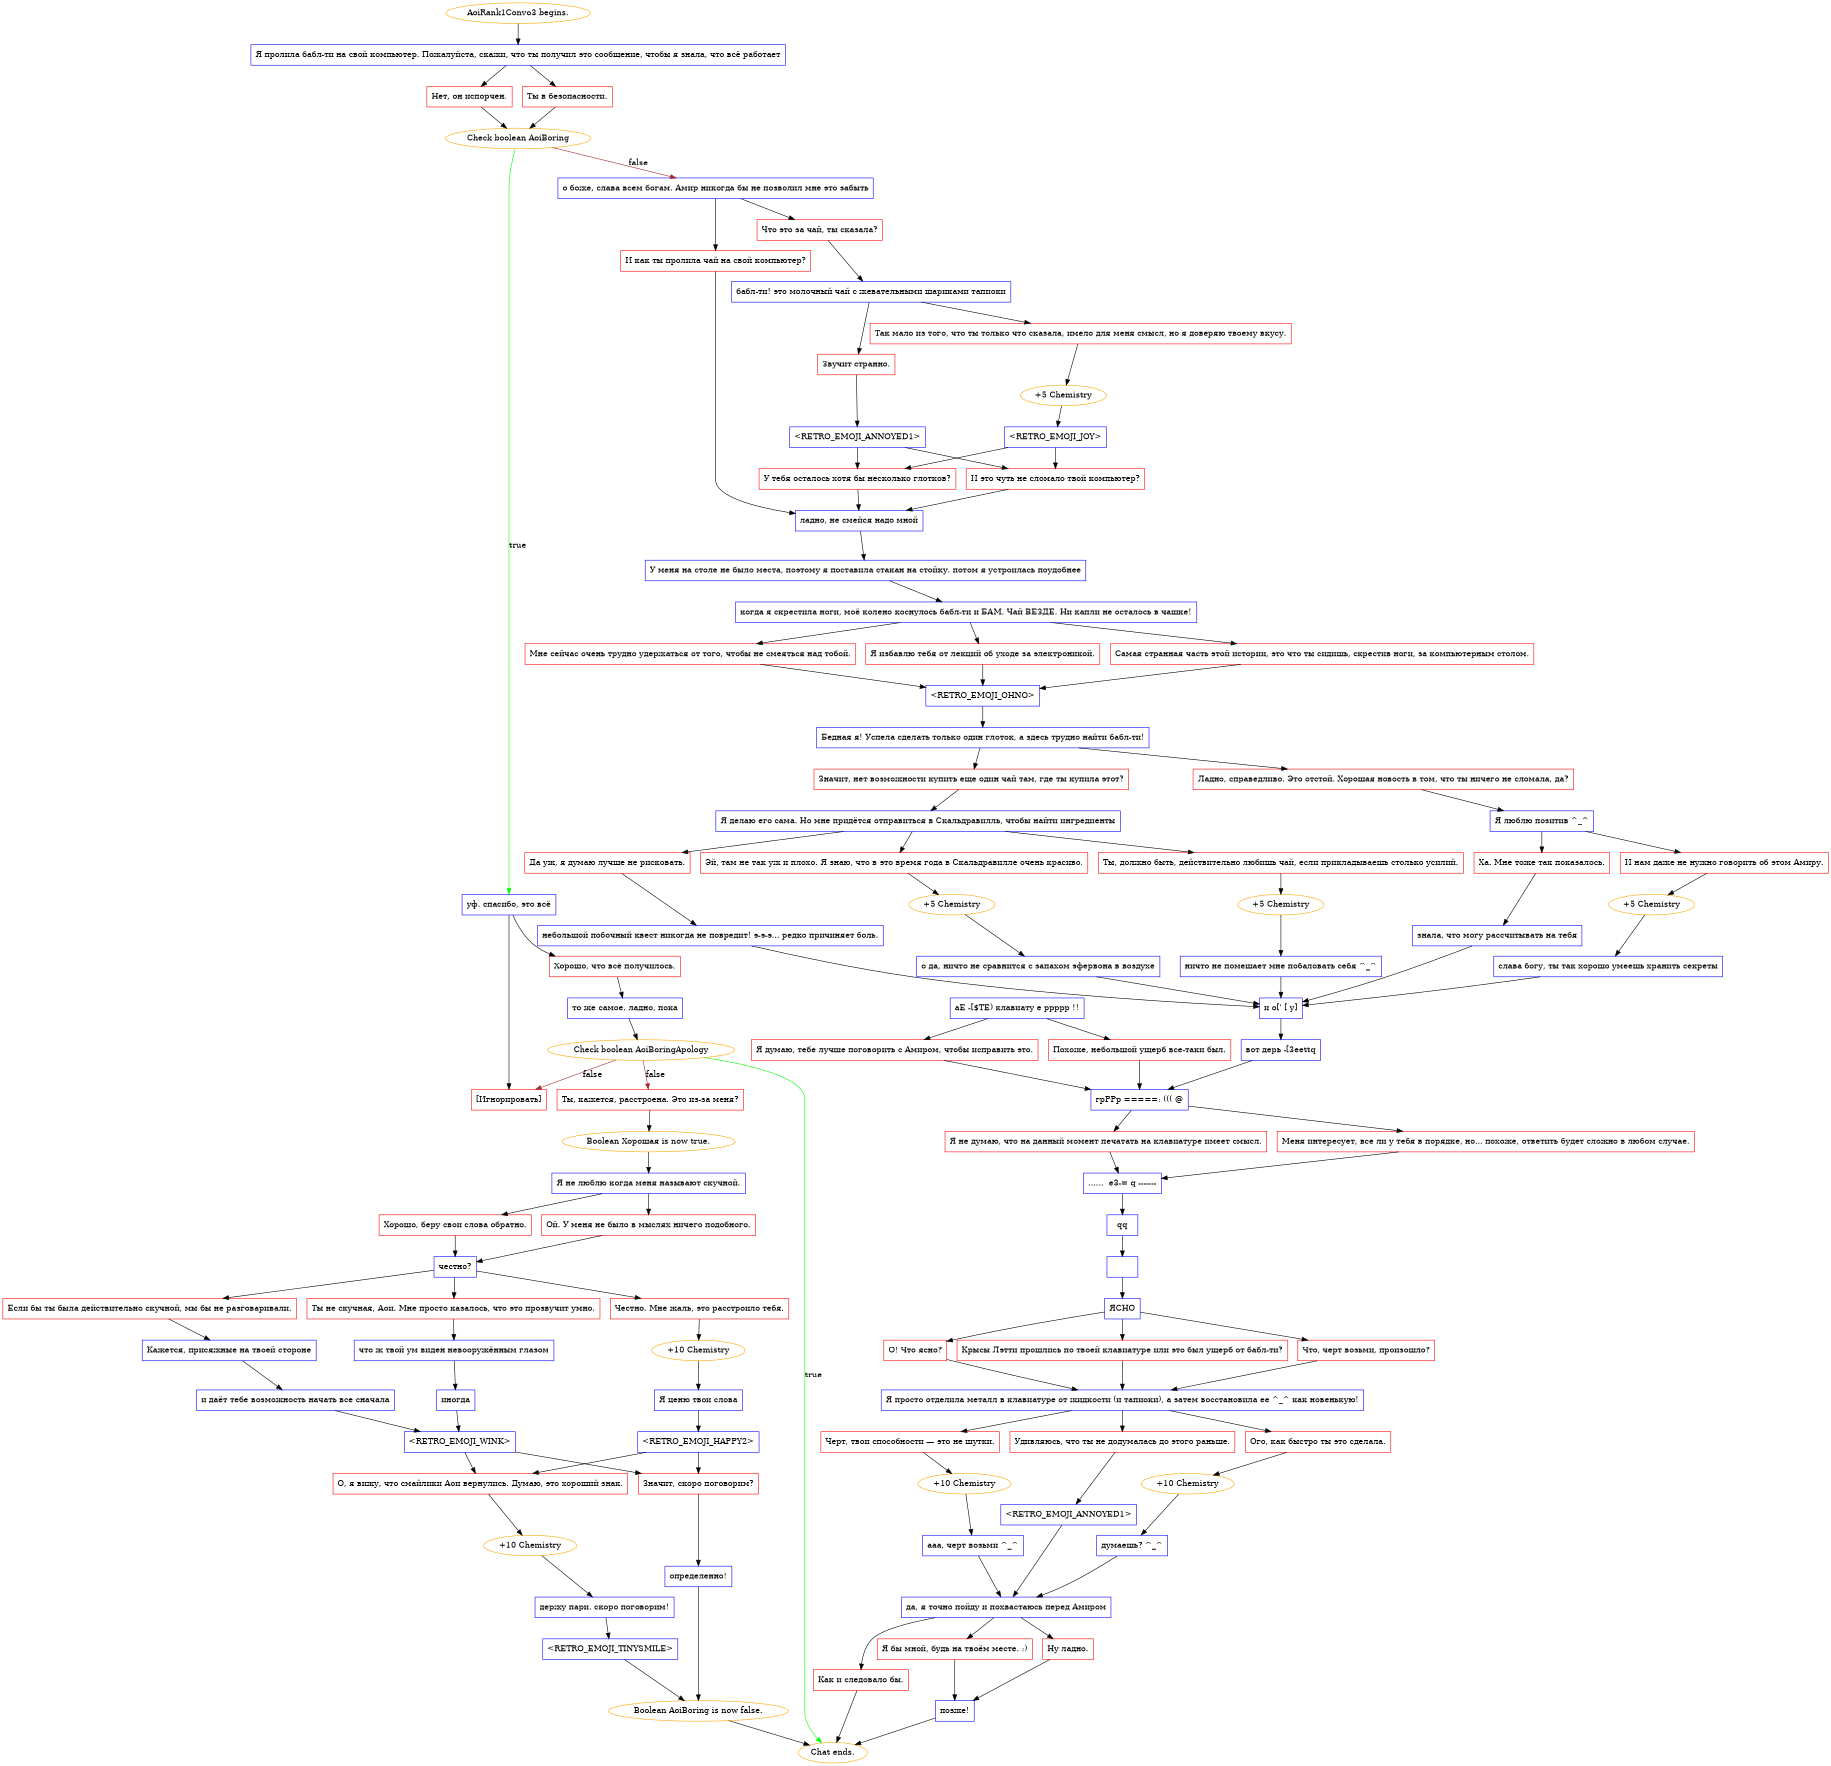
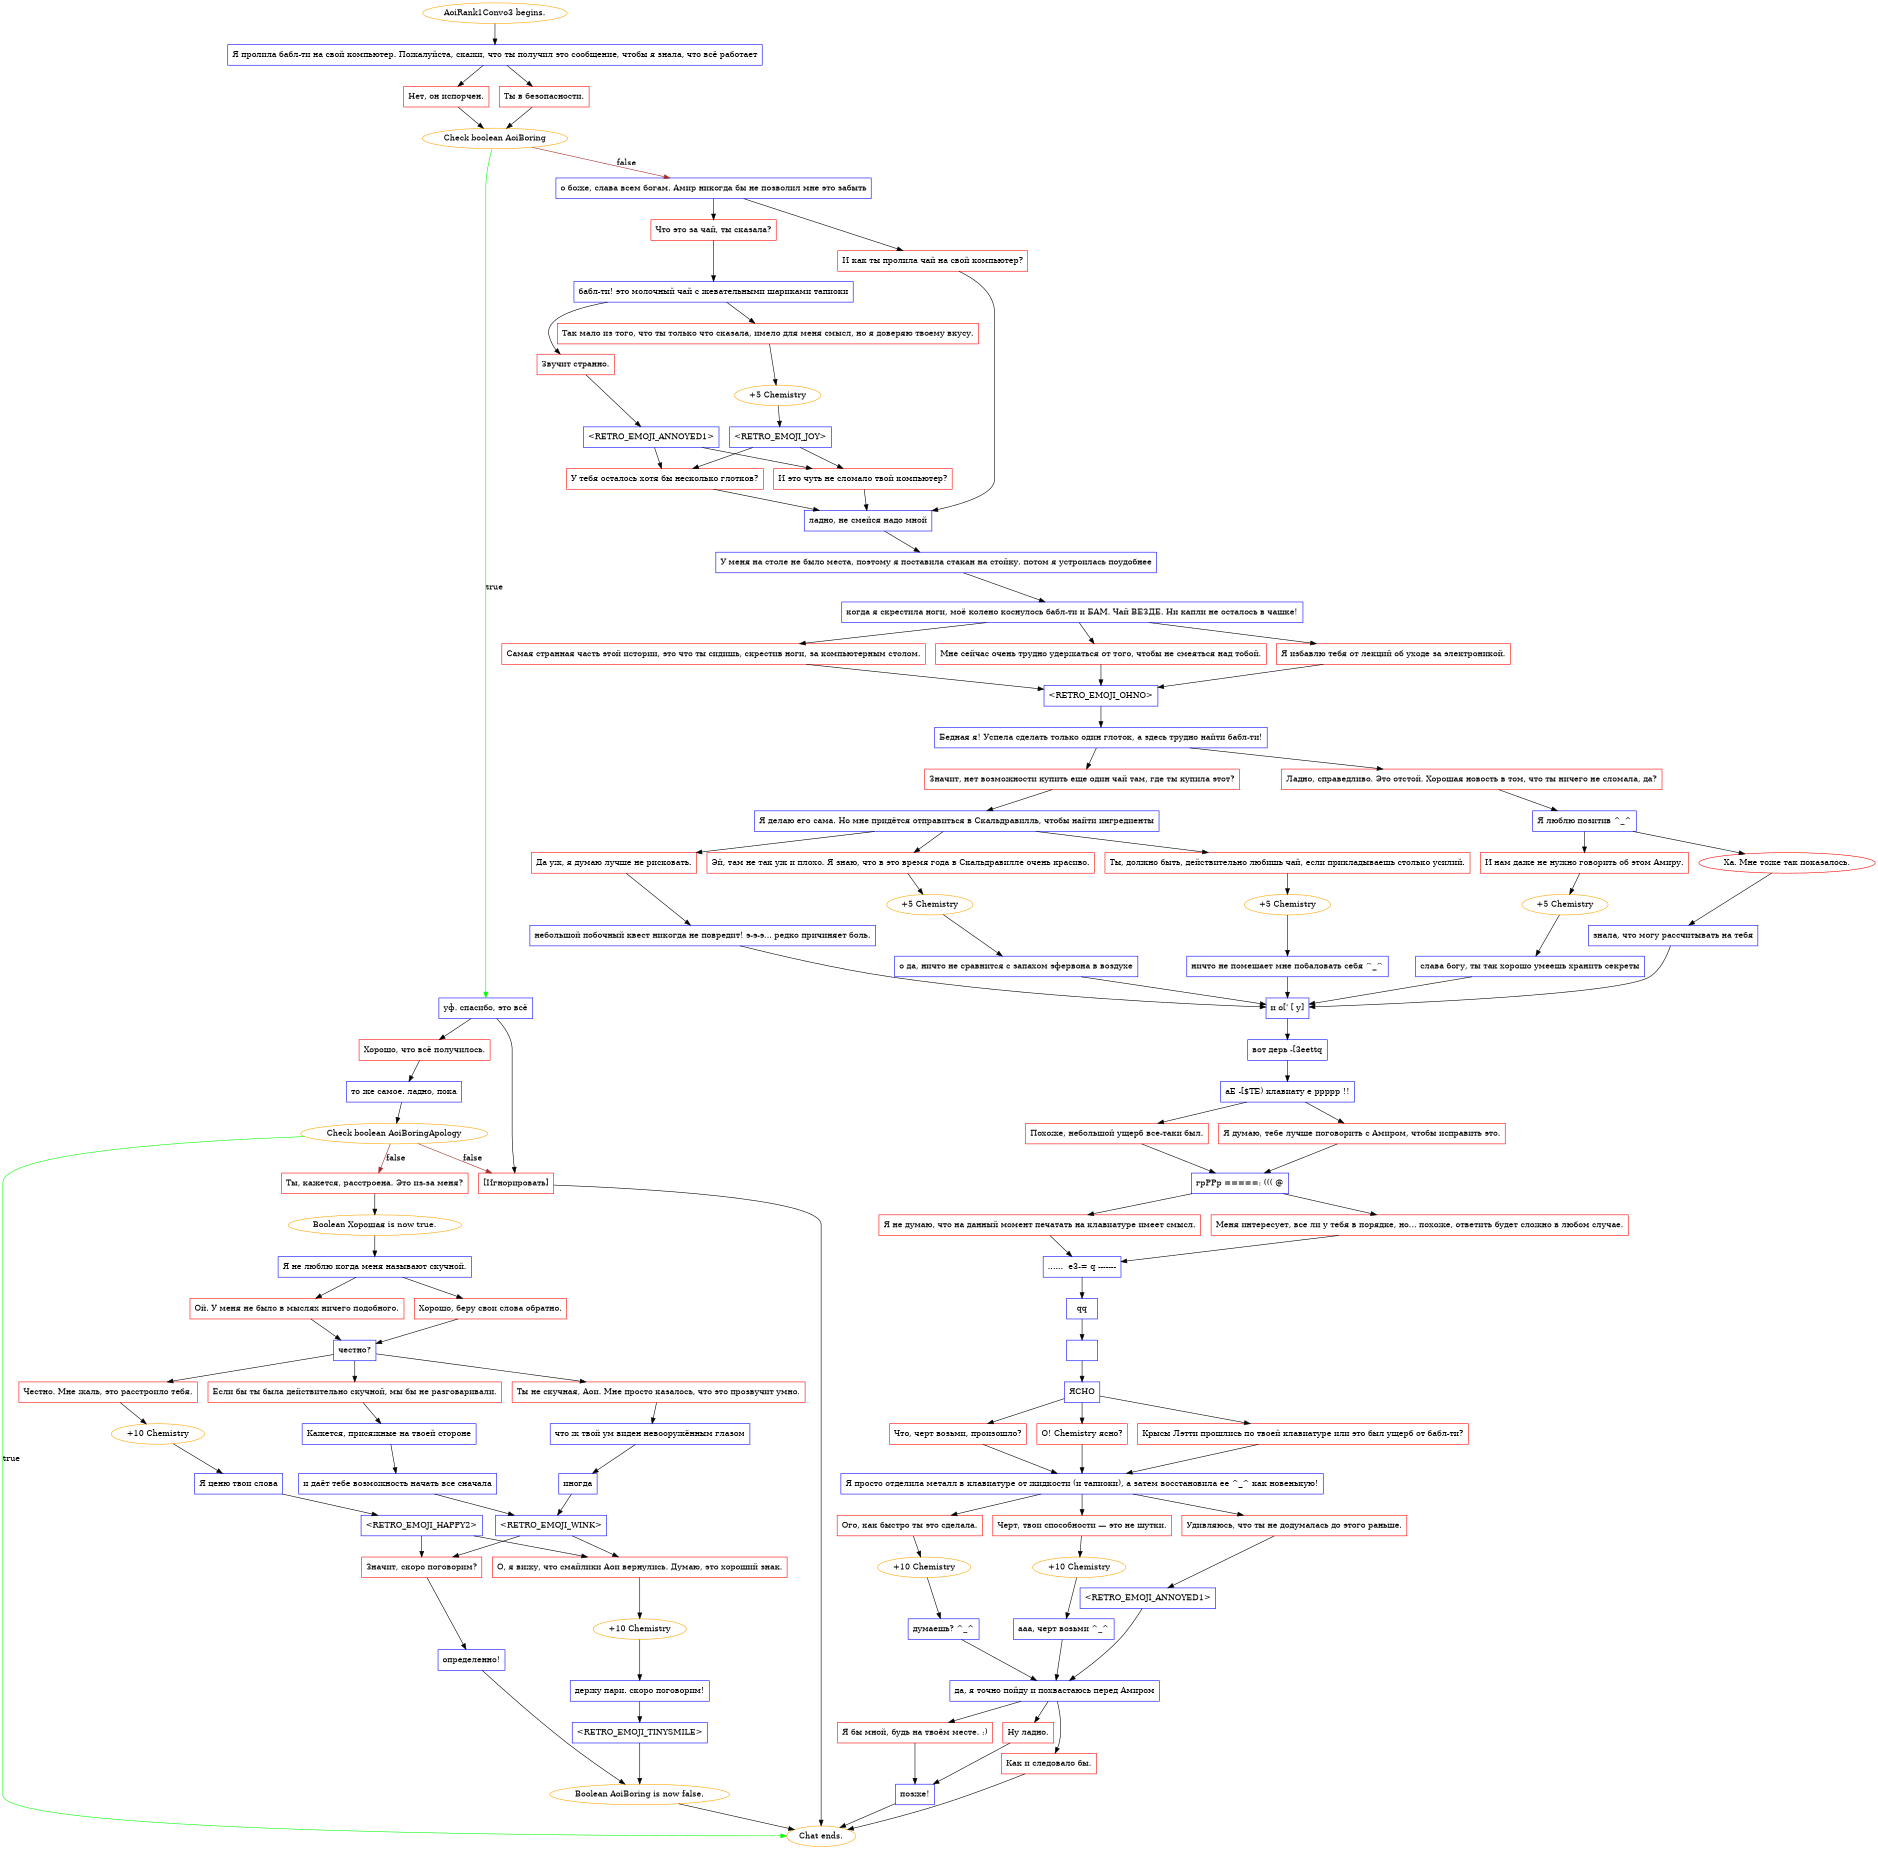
node "Ха. Мне тоже так показалось.": shape box -> ellipse
edge "вот дерь -[3eettq" -> "грРРр =====: ((( @": now "вот дерь -[3eettq" -> "aE -[$TE) клавиату е ррррр !!"
node "О! Что ясно?": label "О! Что ясно?" -> "О! Chemistry ясно?"
edge "[Игнорировать]" -> "Chat ends.": added
